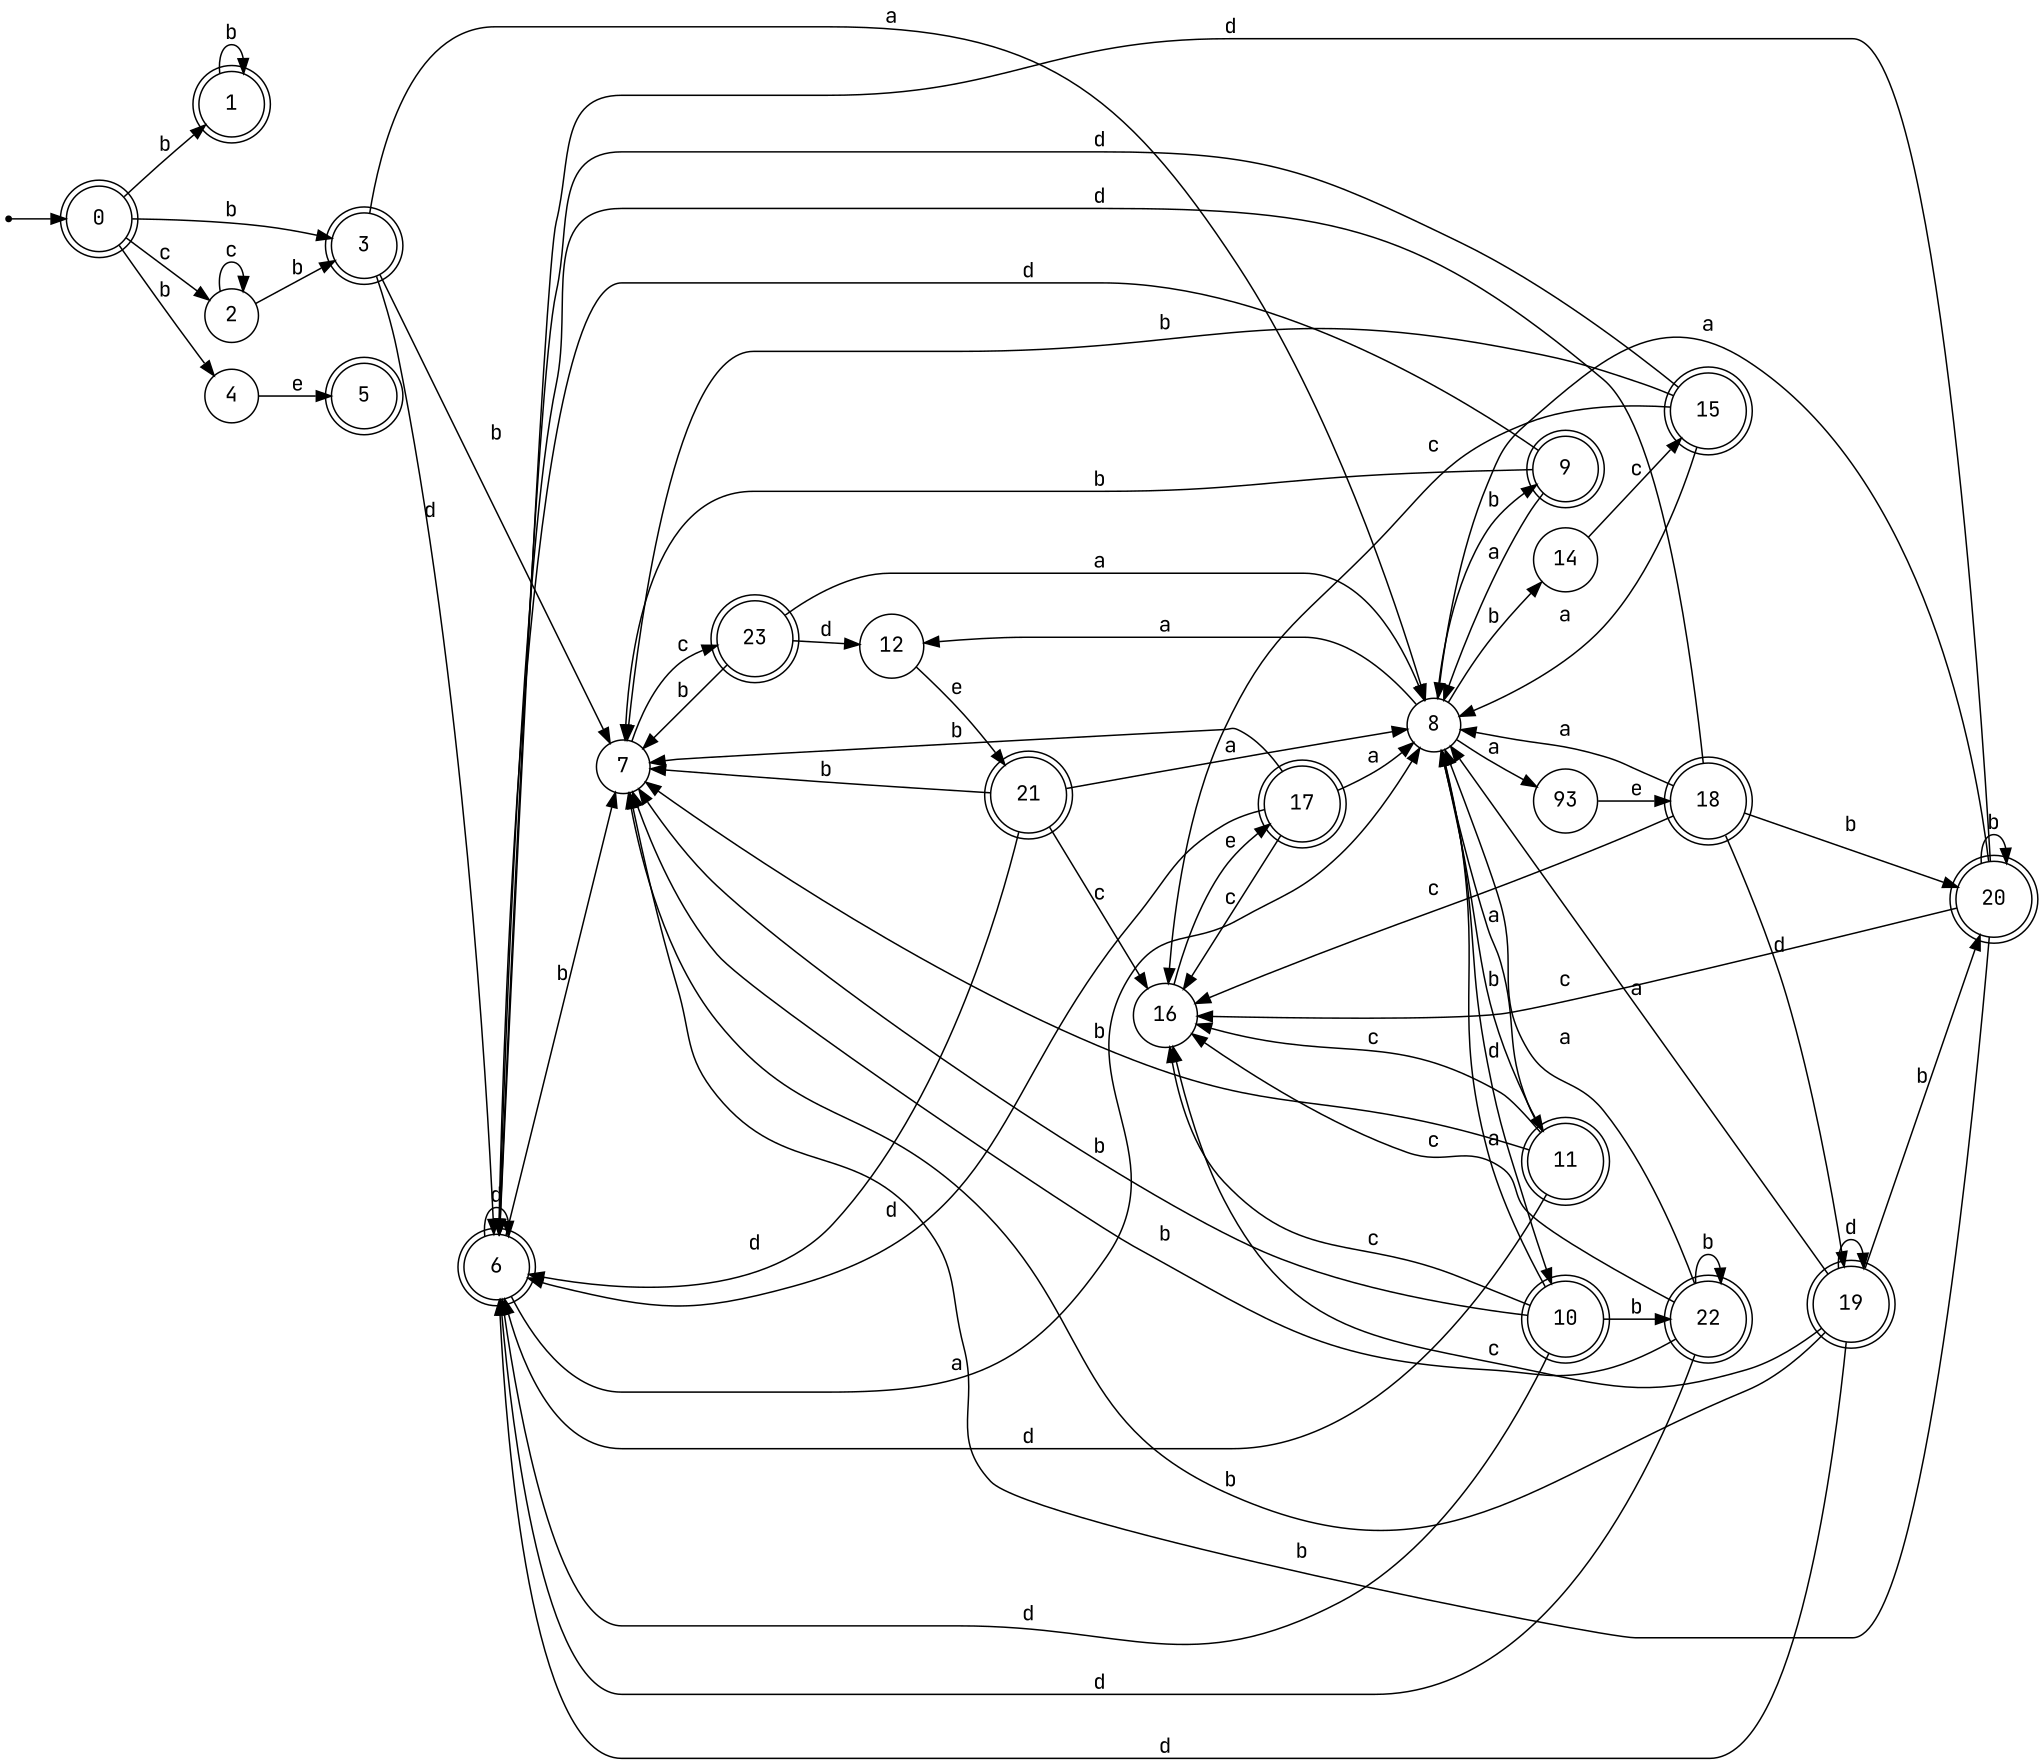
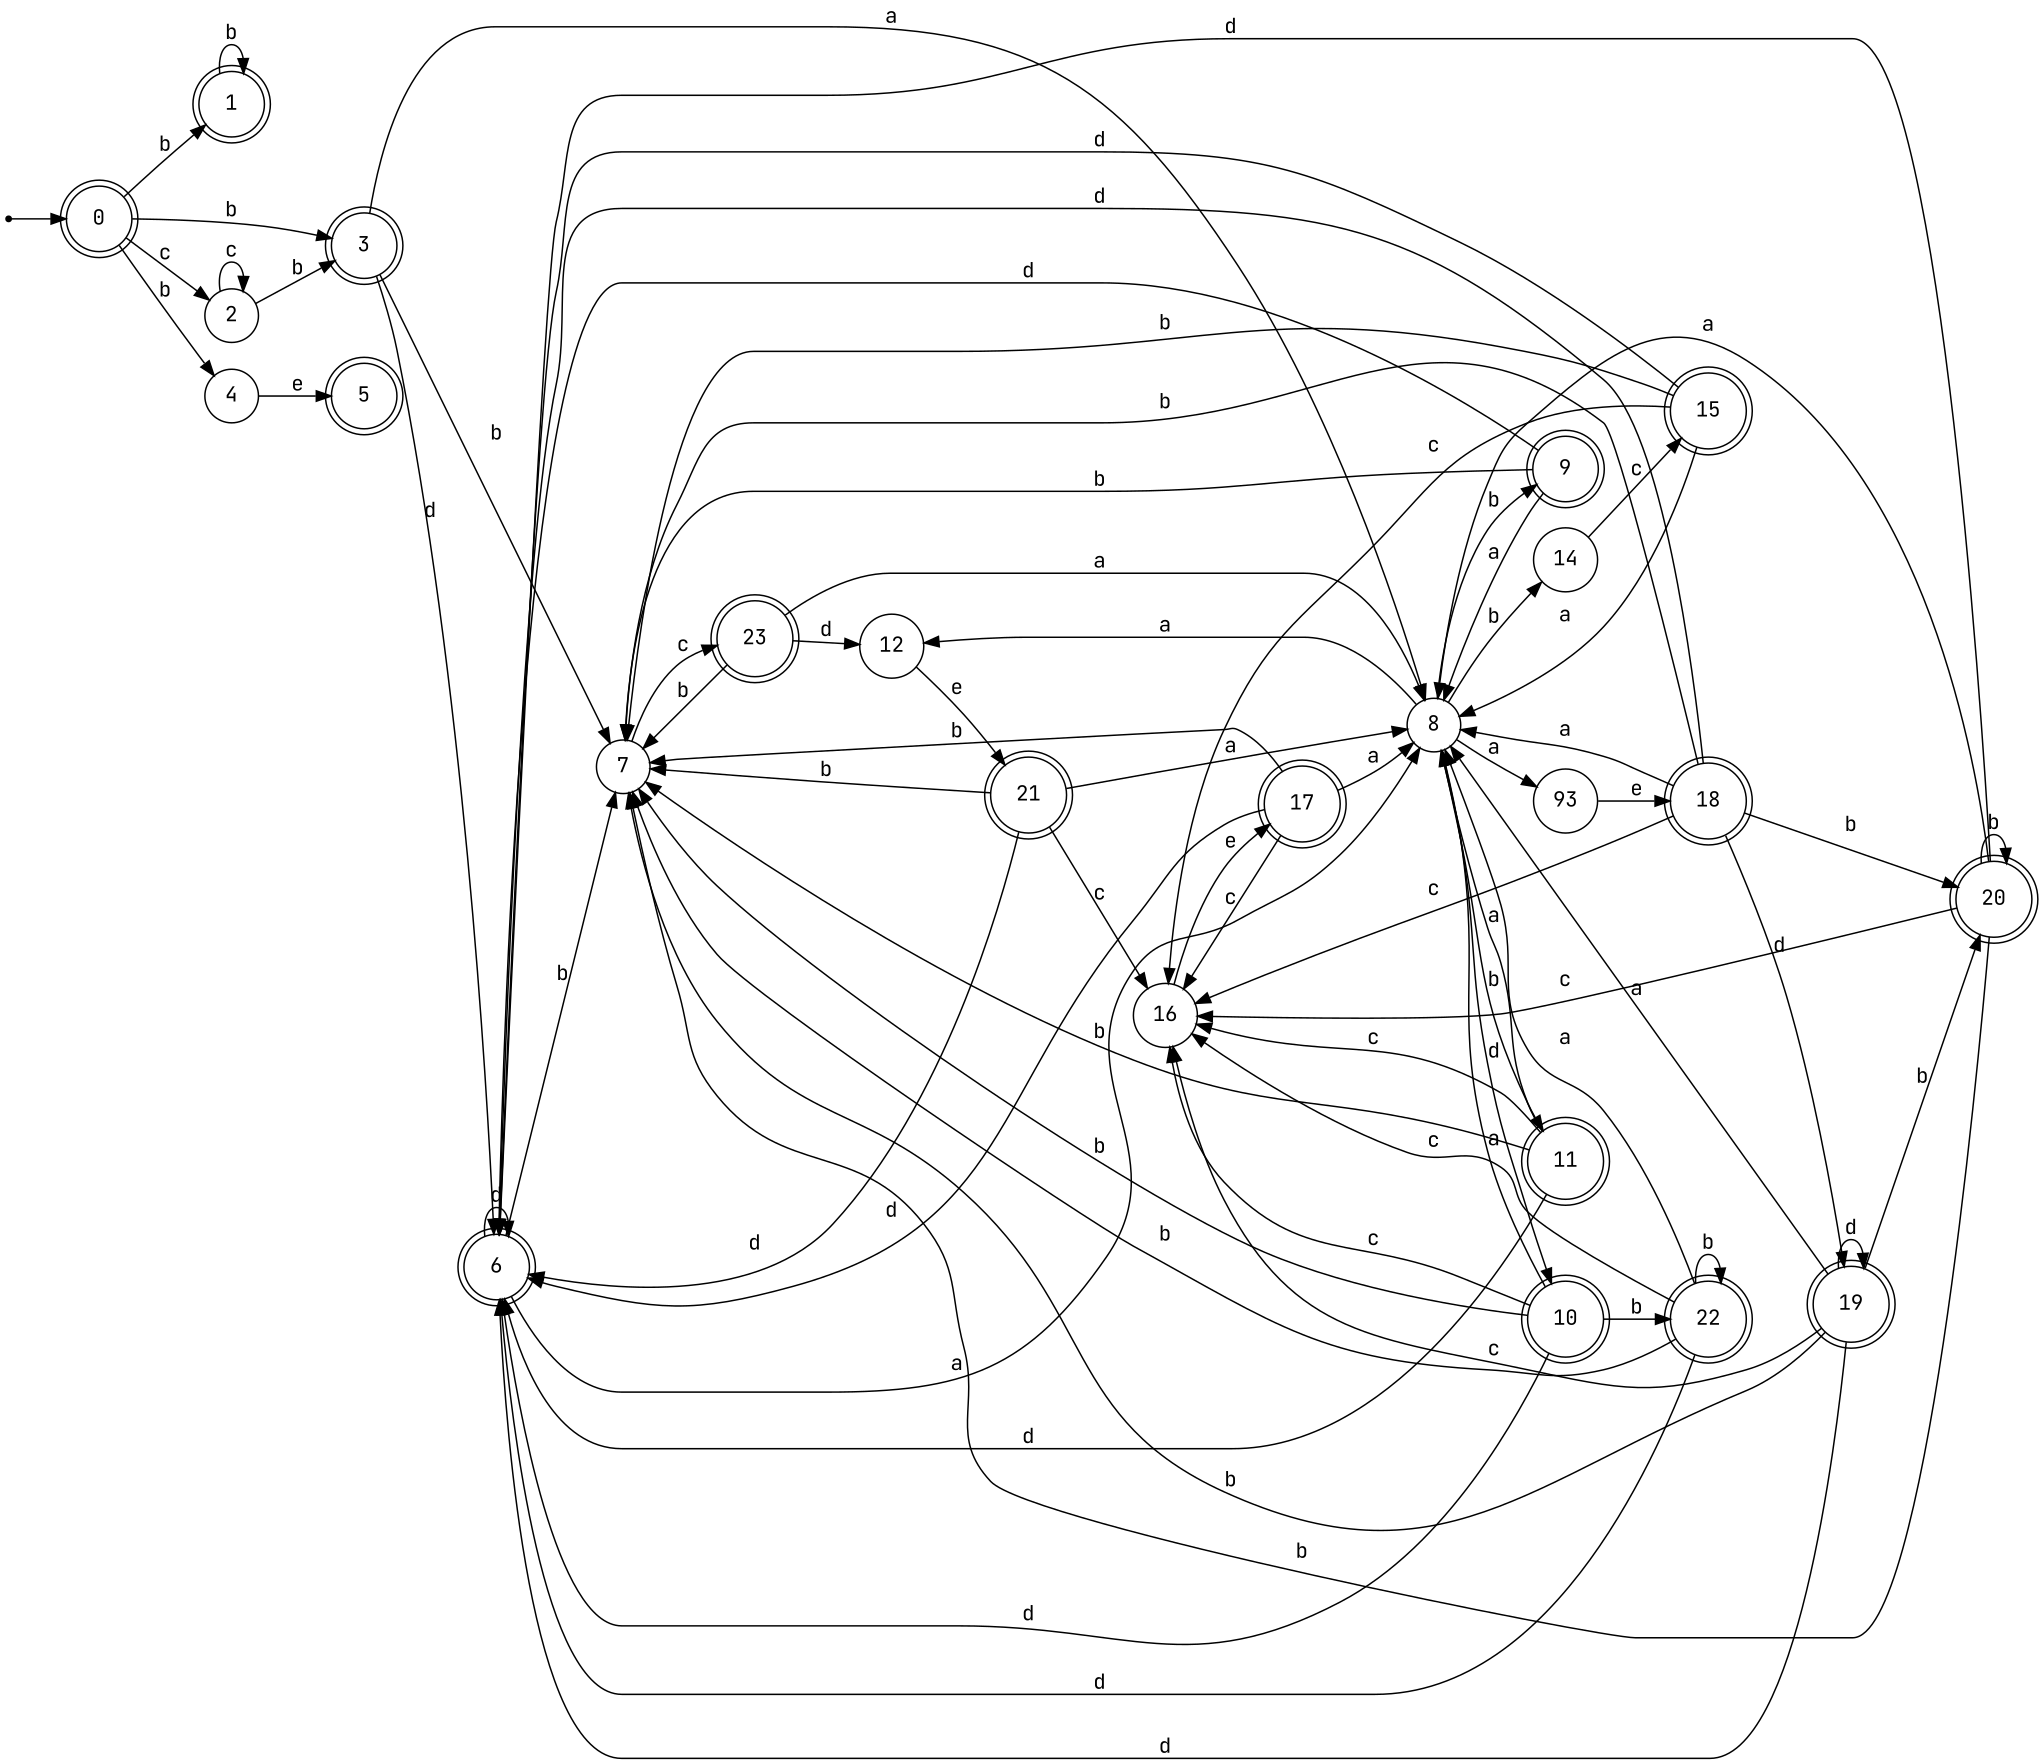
edge "18" -> "7": added, label "b"
